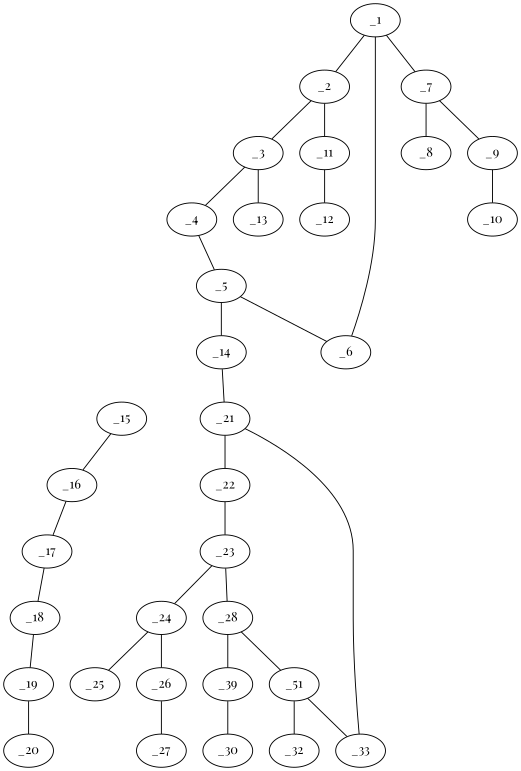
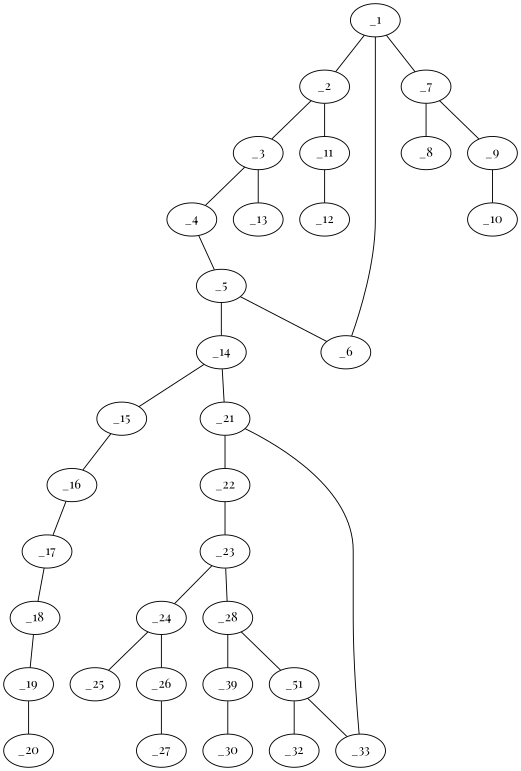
edge "_14" -- "_15": added
